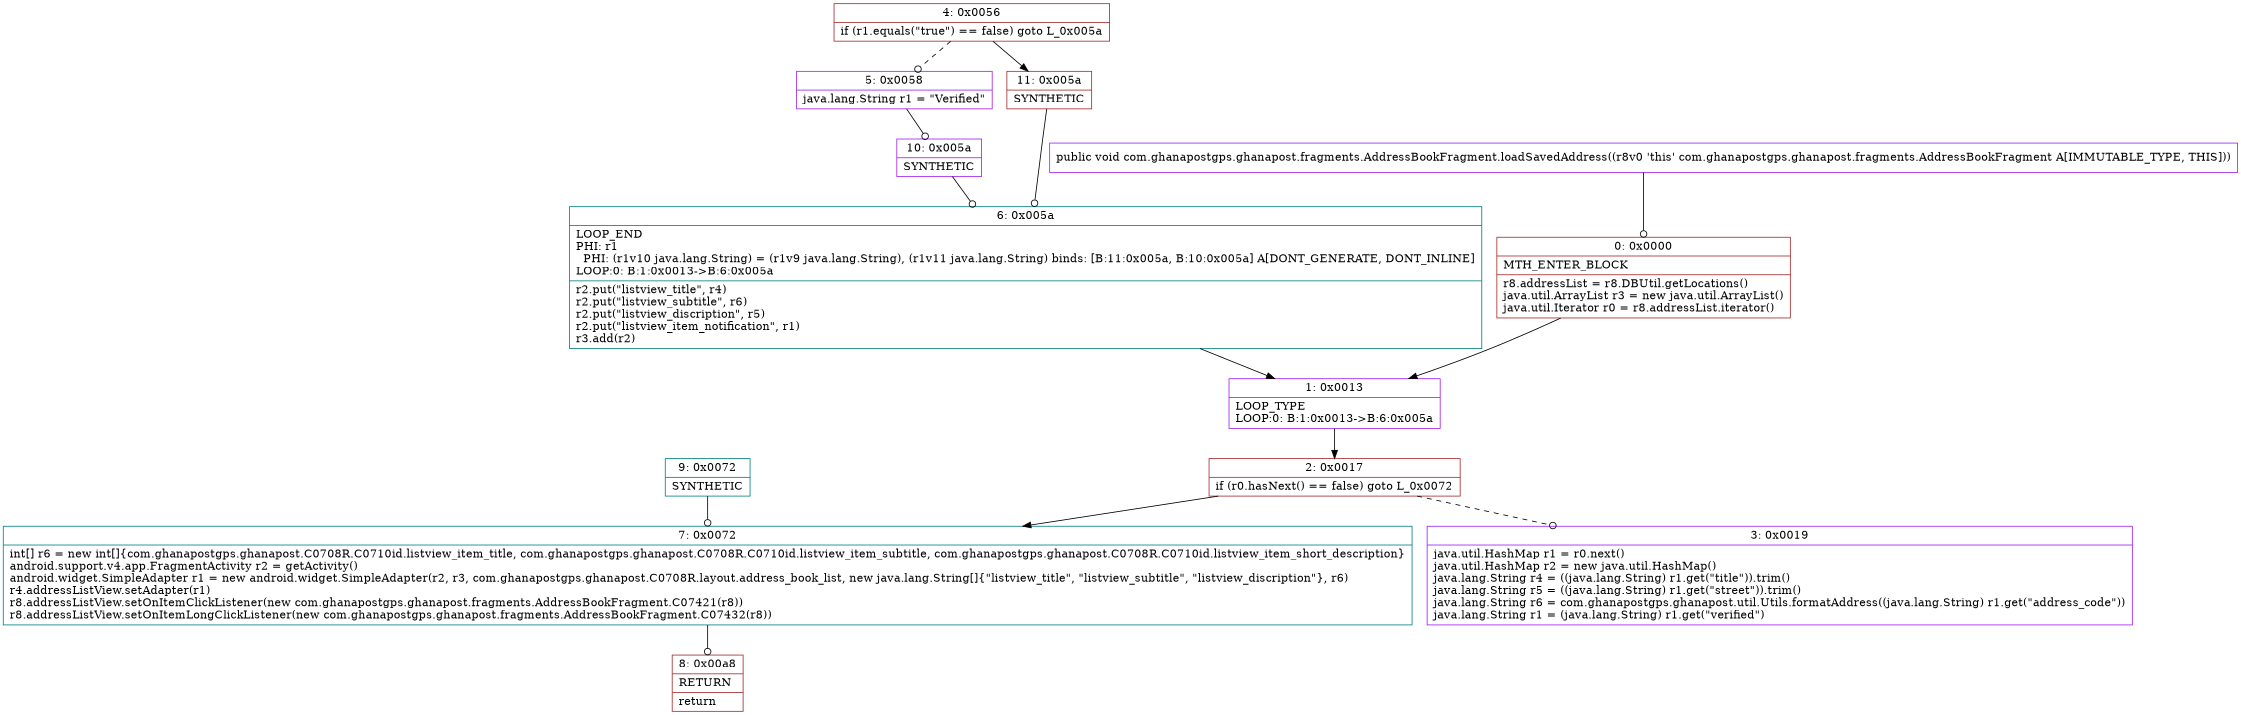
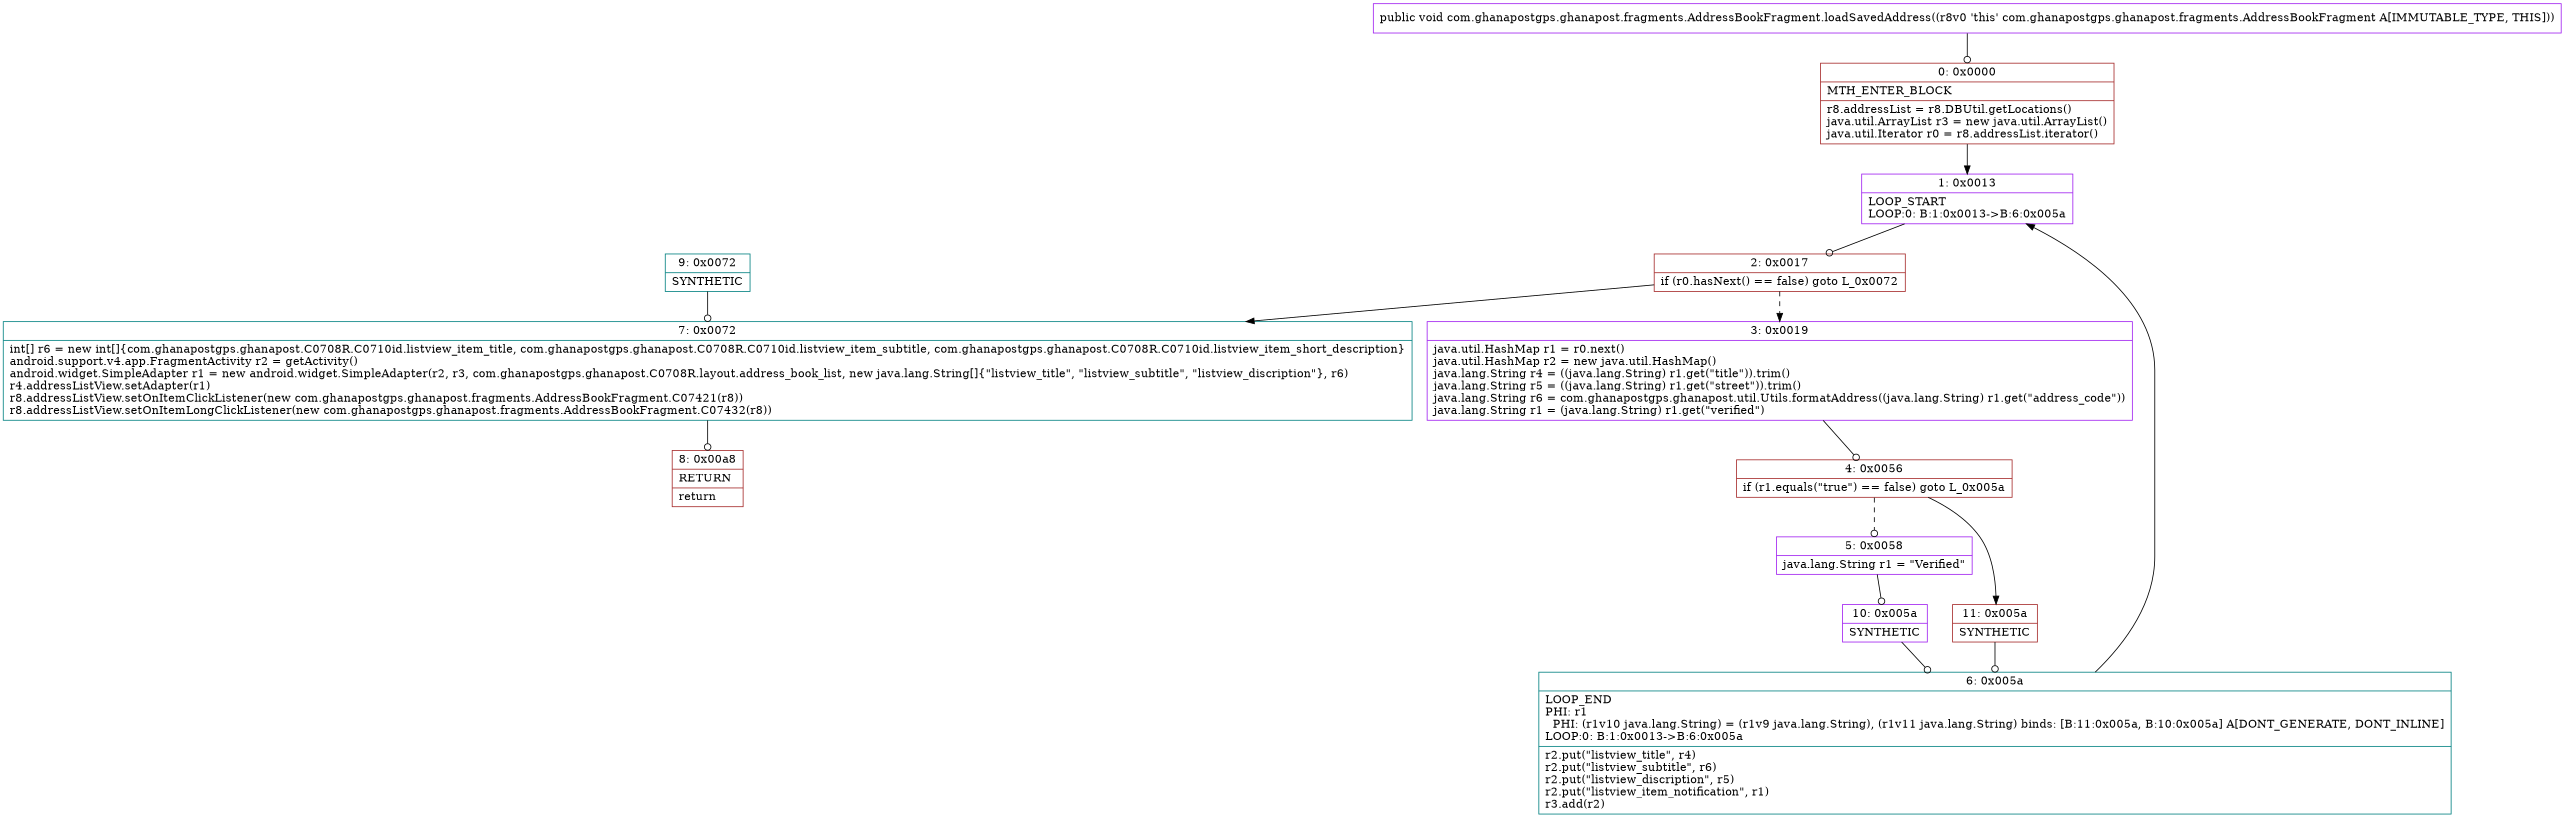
node "1: 0x0013": text "LOOP_TYPE" -> "LOOP_START"
edge "3: 0x0019" -> "4: 0x0056": added
edge "1: 0x0013" -> "2: 0x0017": arrowhead normal -> odot
edge "2: 0x0017" -> "3: 0x0019": arrowhead odot -> normal
